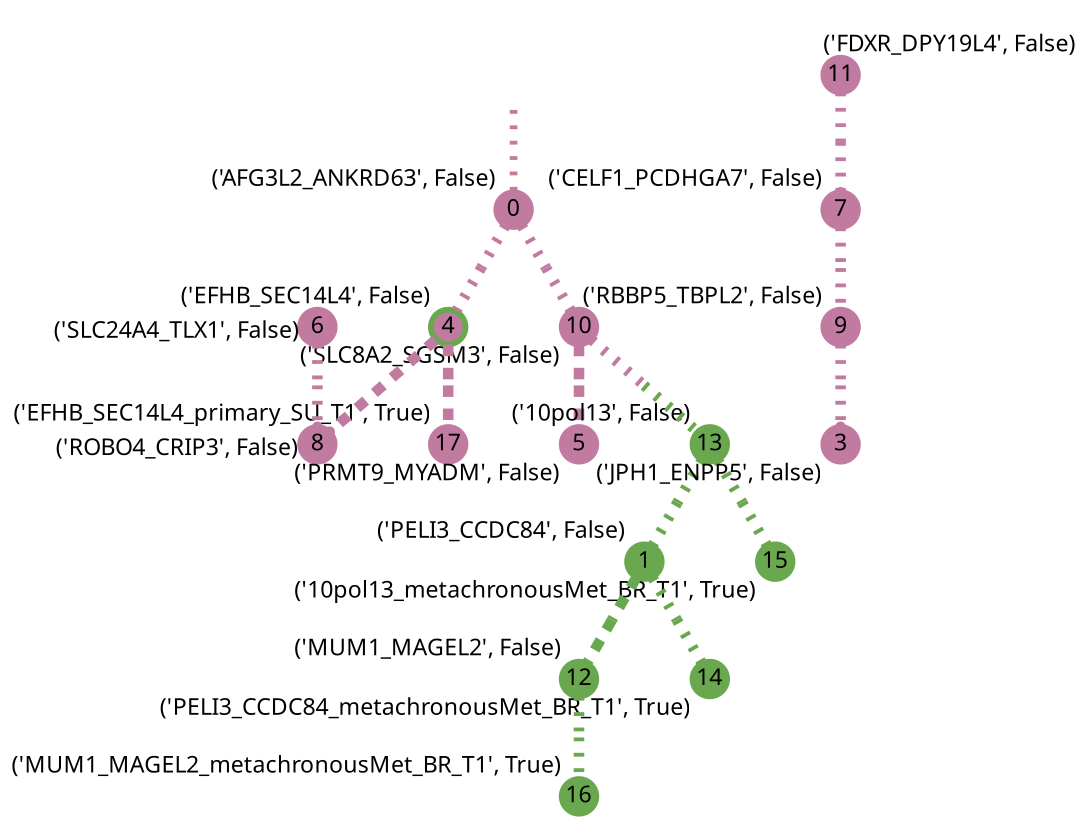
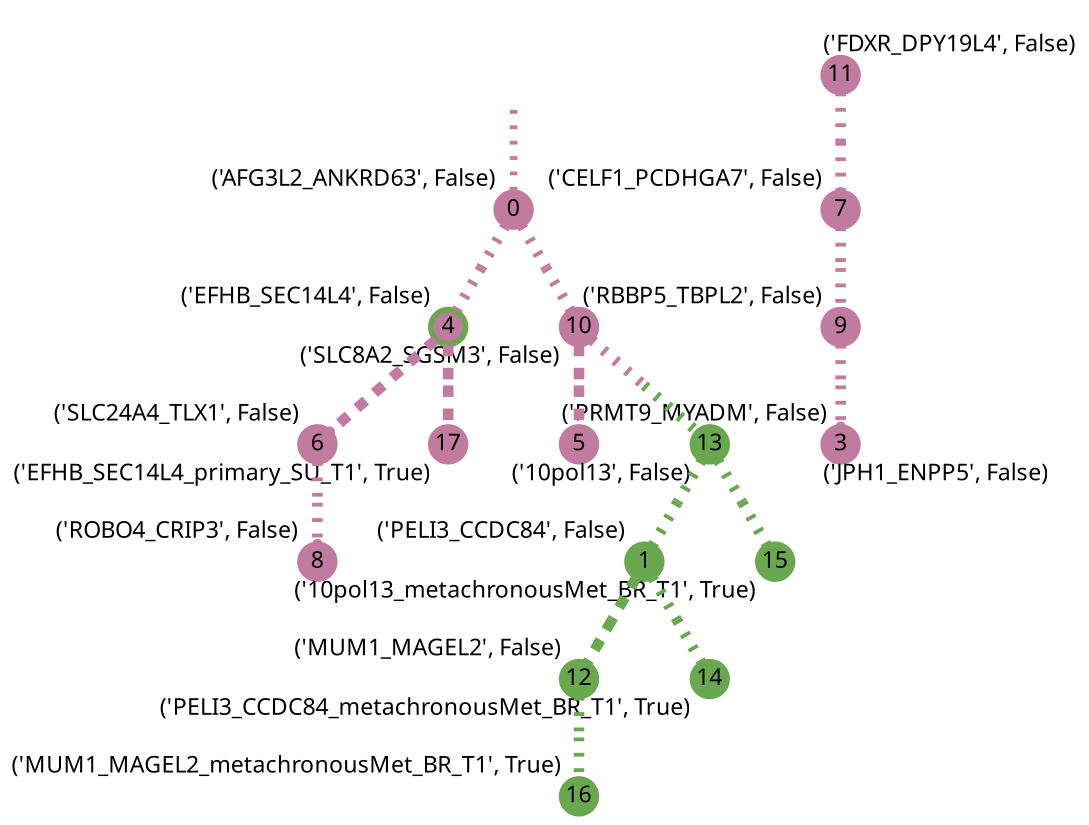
edge "4 ('EFHB_SEC14L4', False)" -> "8 ('ROBO4_CRIP3', False)": now "4 ('EFHB_SEC14L4', False)" -> "6 ('SLC24A4_TLX1', False)"
